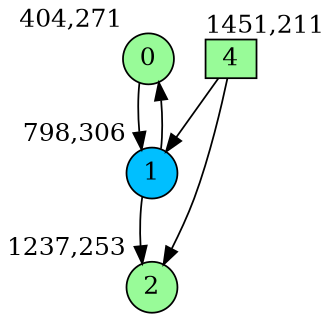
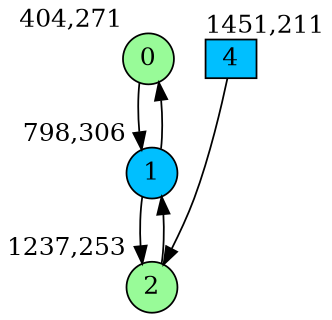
node "4 1451,211": fillcolor palegreen -> deepskyblue
edge "4 1451,211" -> "1 798,306": now "2 1237,253" -> "1 798,306"
